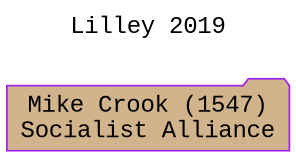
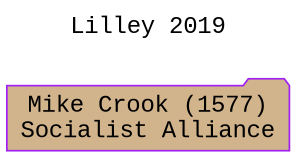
node "Mike Crook (1547) Socialist Alliance": label "Mike Crook (1547) Socialist Alliance" -> "Mike Crook (1577) Socialist Alliance"
